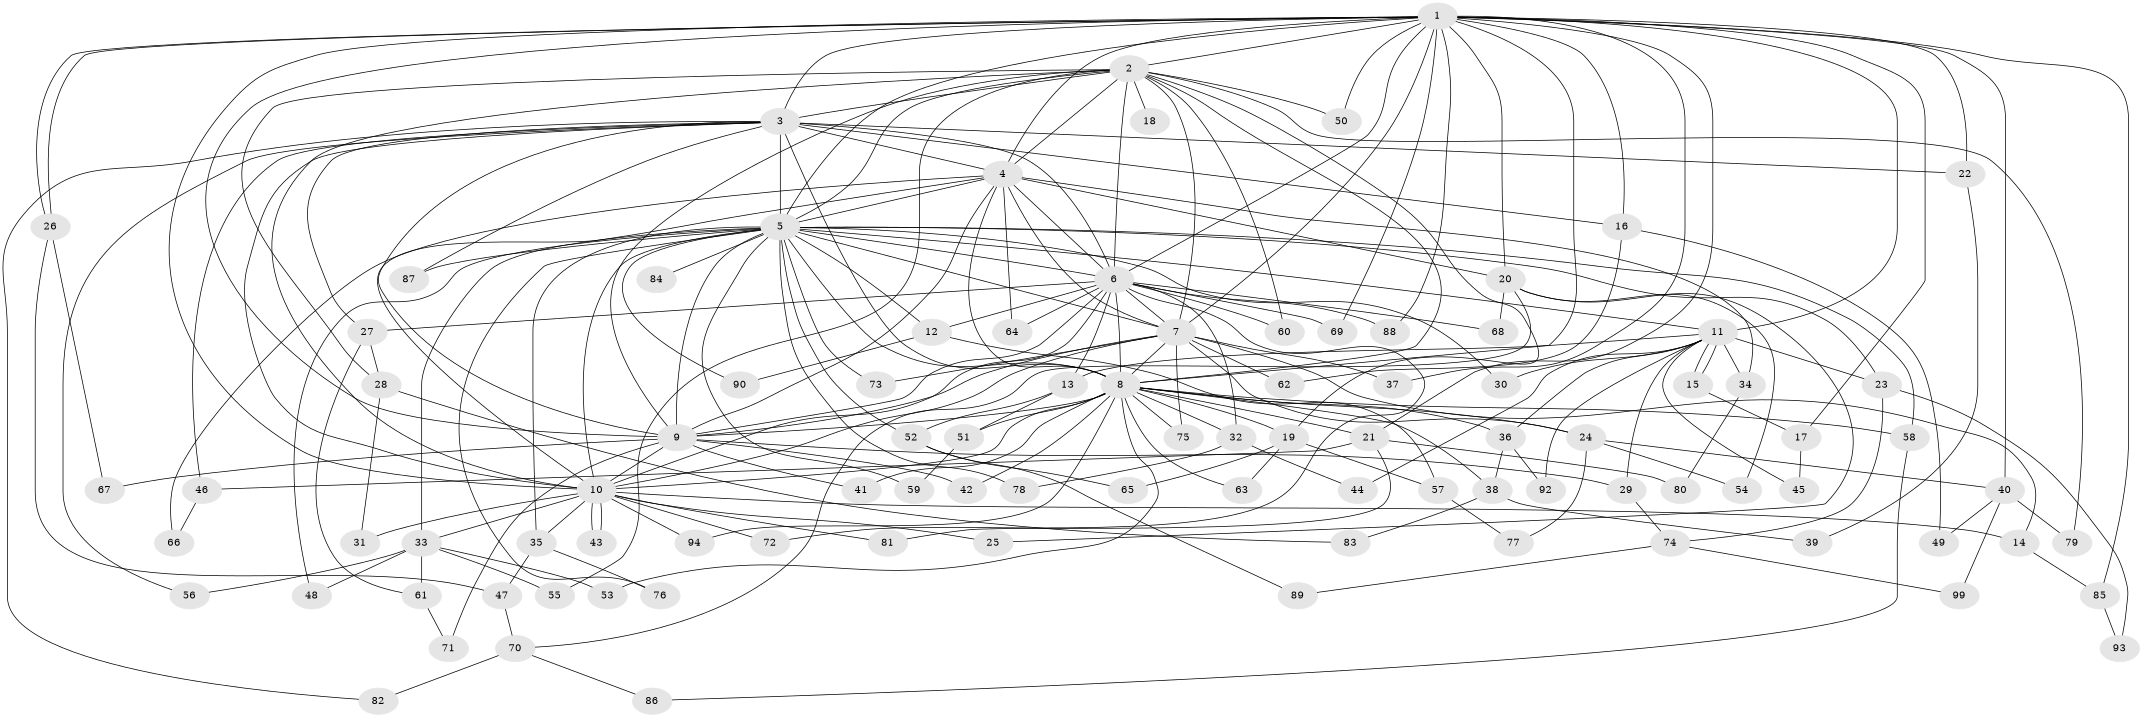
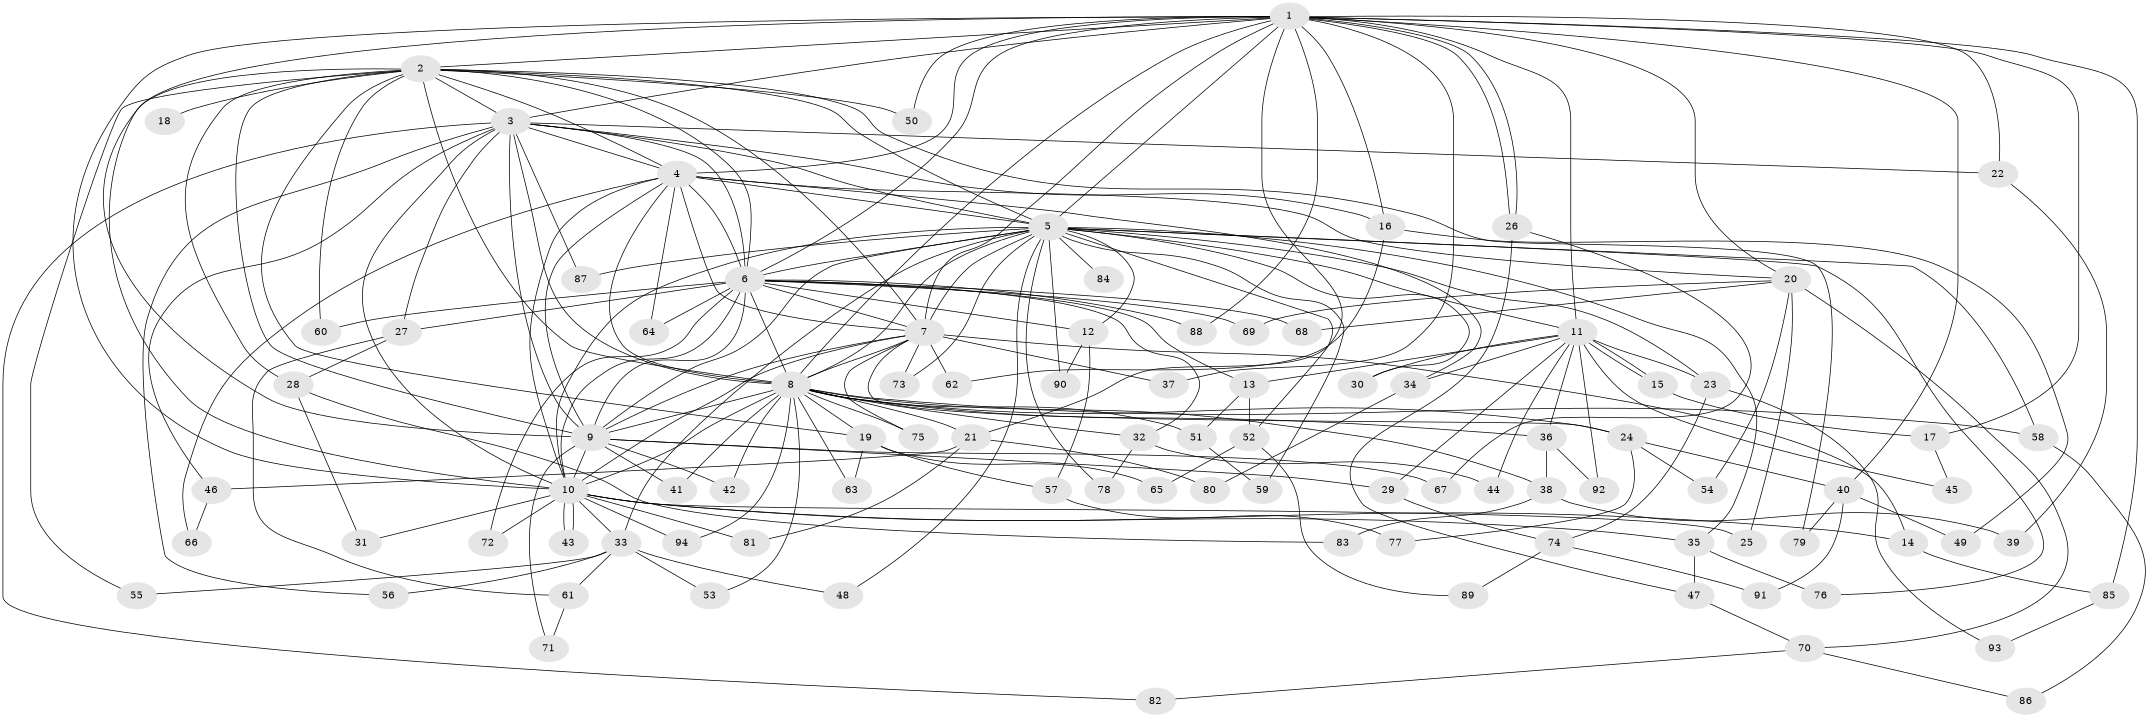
edge "1" -- "69": now "20" -- "69"
node "99": label "99" -> "91"
